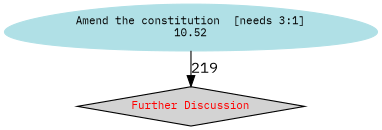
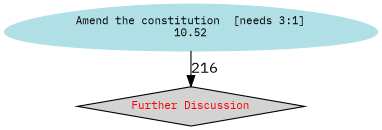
edge "Amend the constitution  [needs 3:1] 10.52" -> "Further Discussion": label "219" -> "216"
